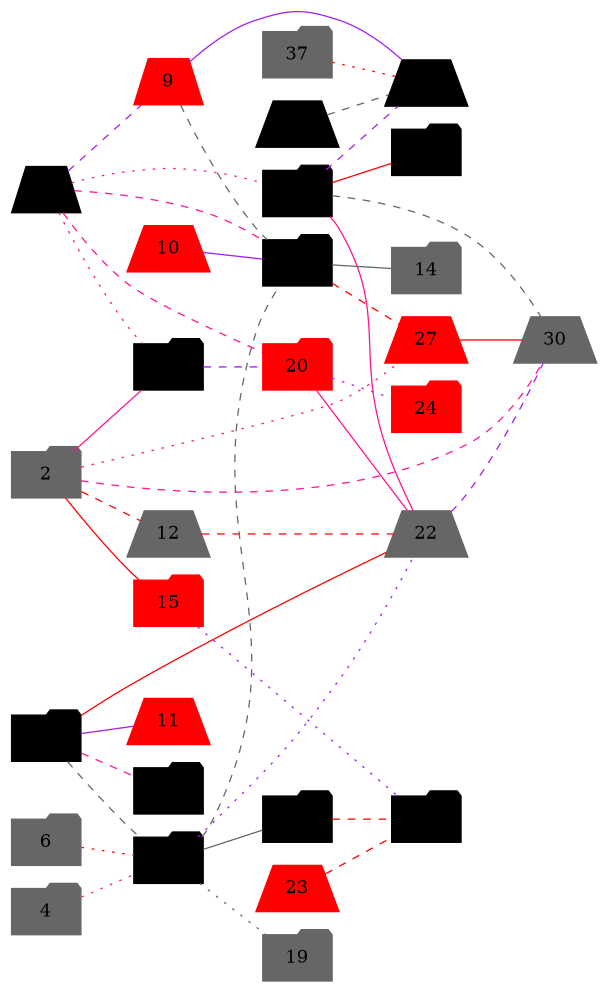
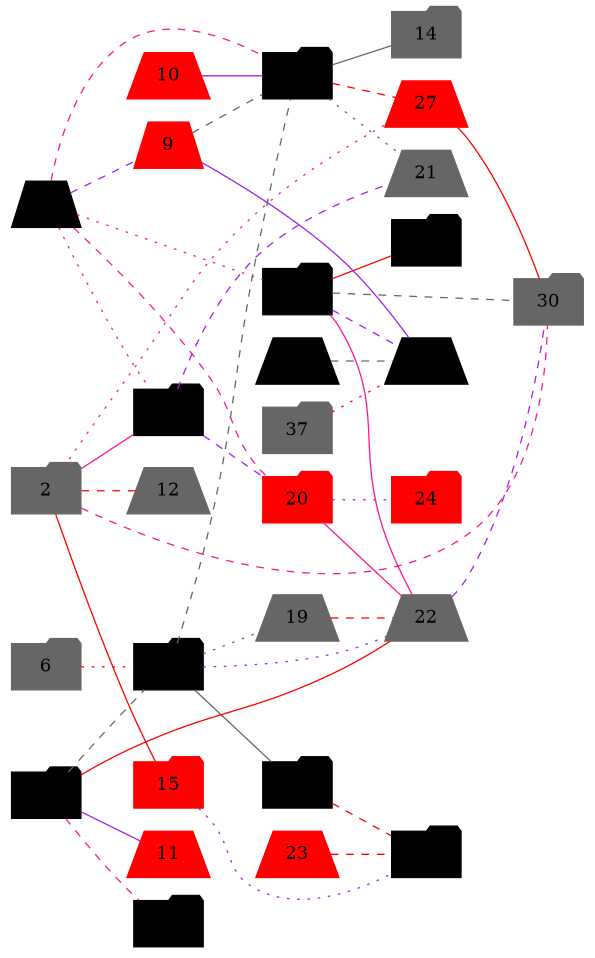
node "21": added
node "30": shape trapezium -> folder
edge "12" -- "22": now "19" -- "22"
node "4": removed
node "19": shape folder -> trapezium
